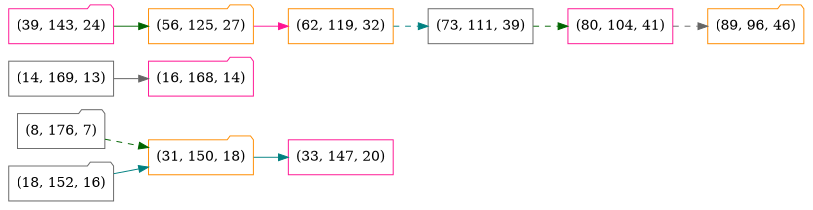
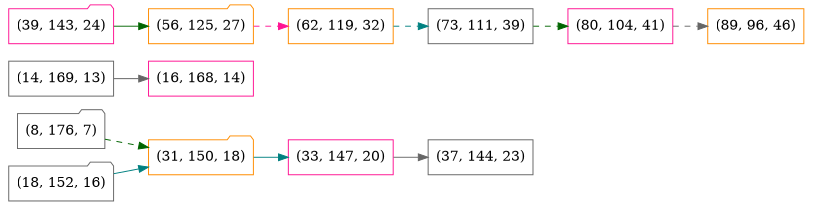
edge "(56, 125, 27)" -> "(62, 119, 32)": style solid -> dashed
node "(89, 96, 46)": shape folder -> box
node "(16, 168, 14)": shape folder -> box
node "(37, 144, 23)": added
